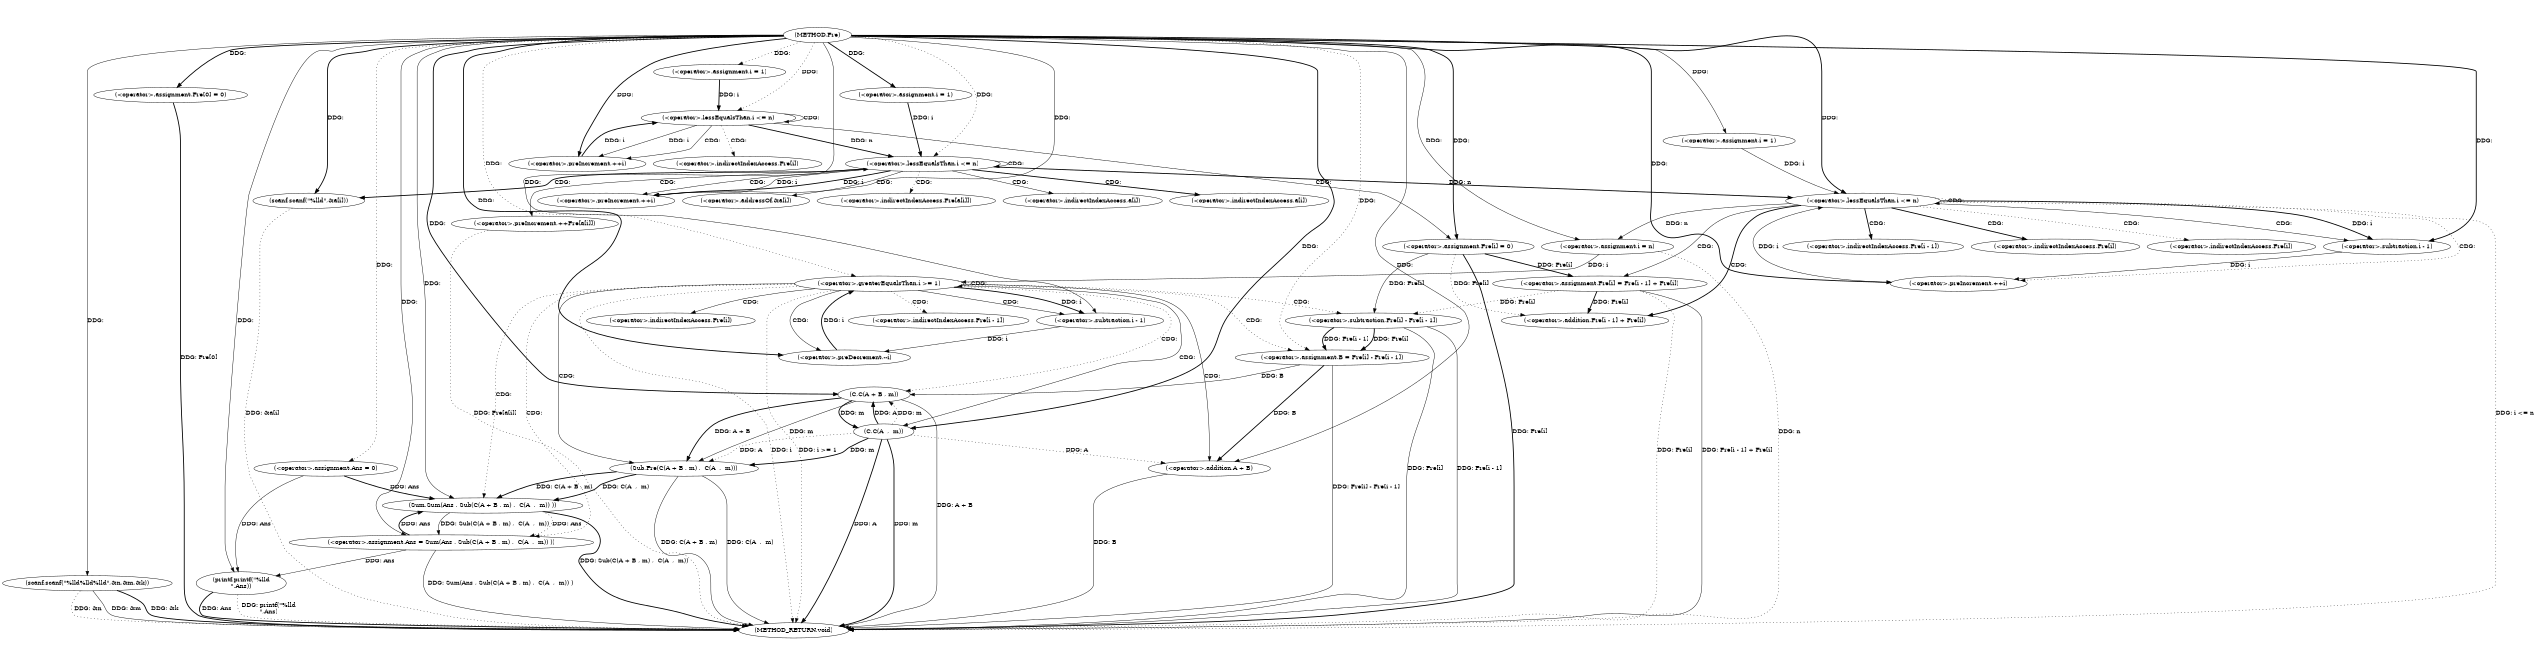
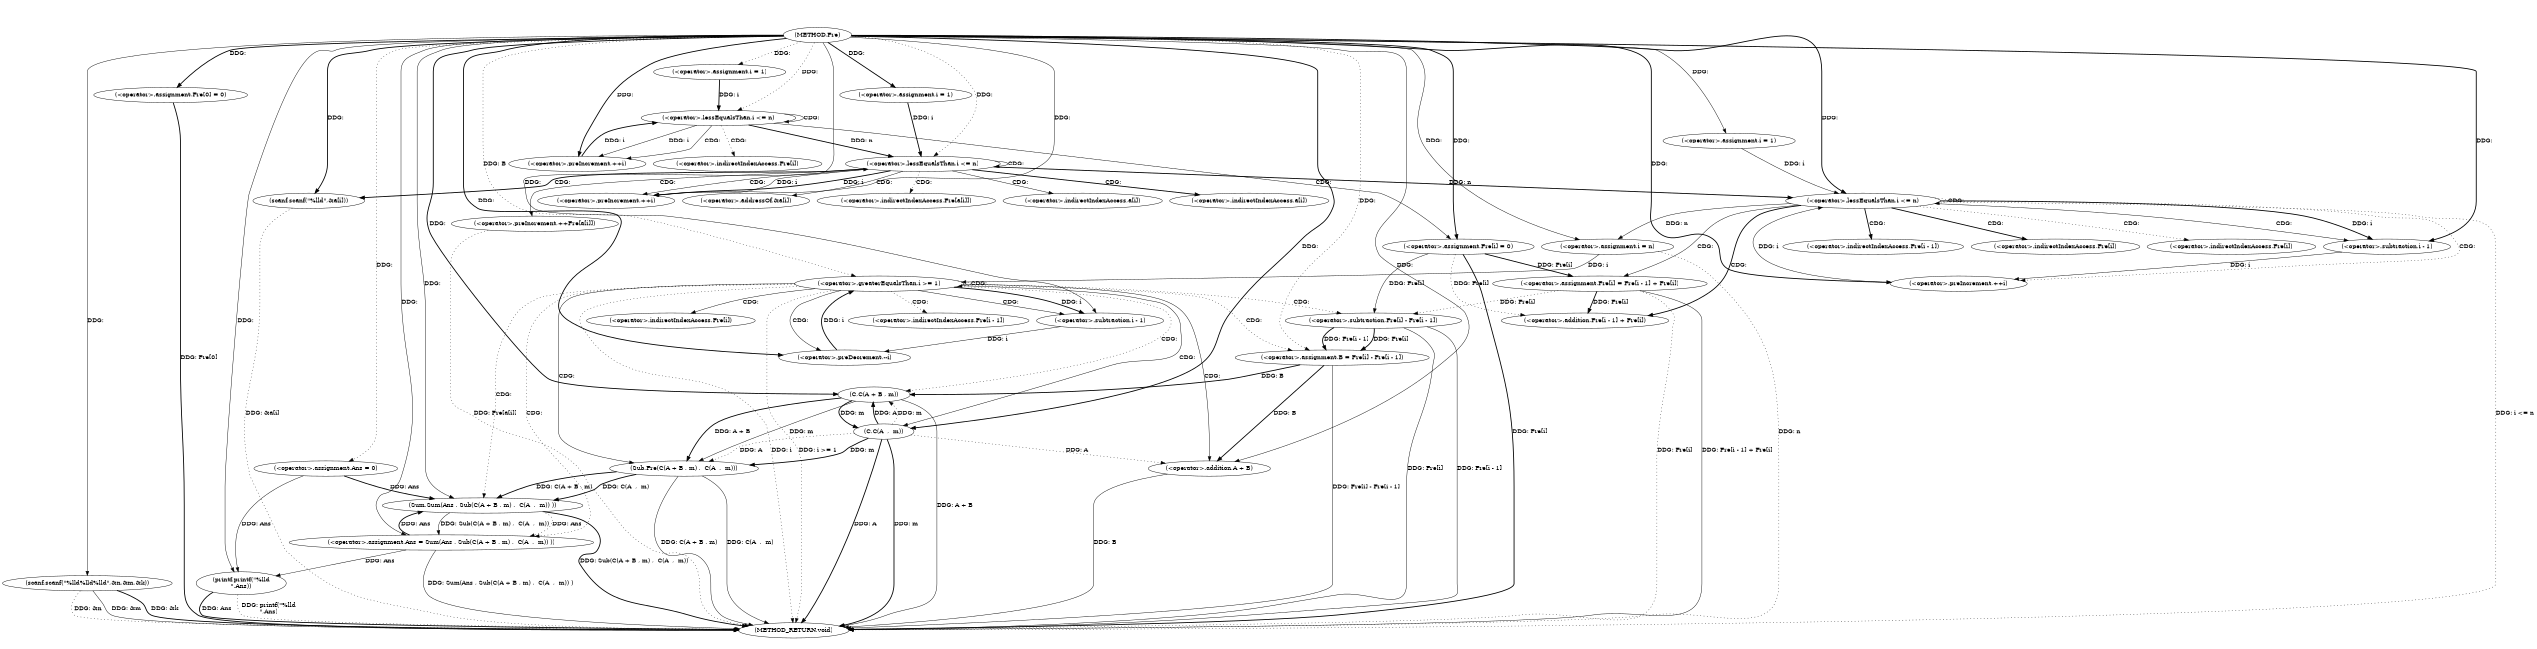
edge "(METHOD,Fre)" -> "(<operator>.greaterEqualsThan,i >= 1)": label "DDG: " -> "DDG: B"
edge "(<operator>.assignment,B = Fre[i] - Fre[i - 1])" -> "(C,C(A + B , m))": style solid -> bold
